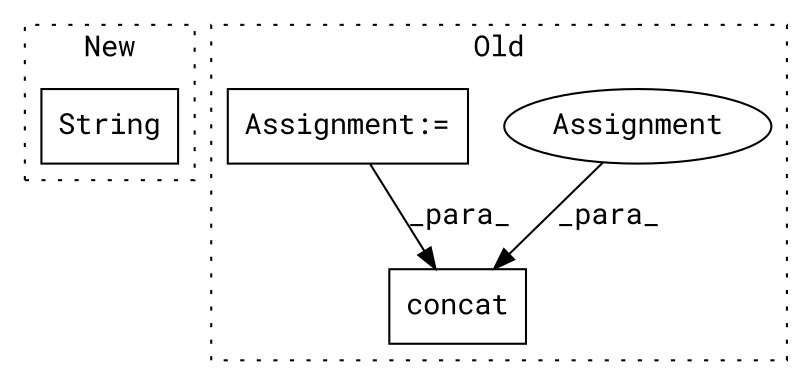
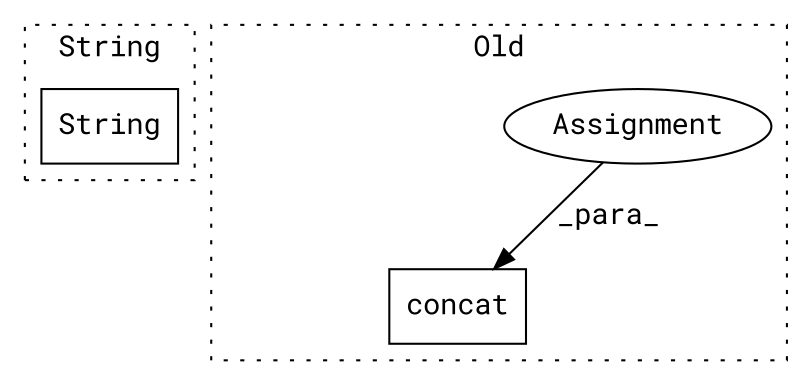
cluster "New": label "New" -> "String"
node "Assignment:=": removed
